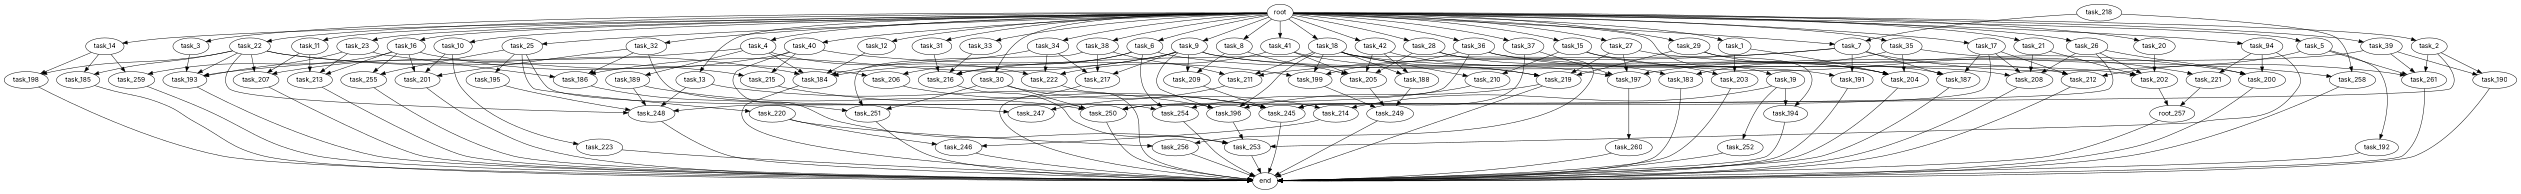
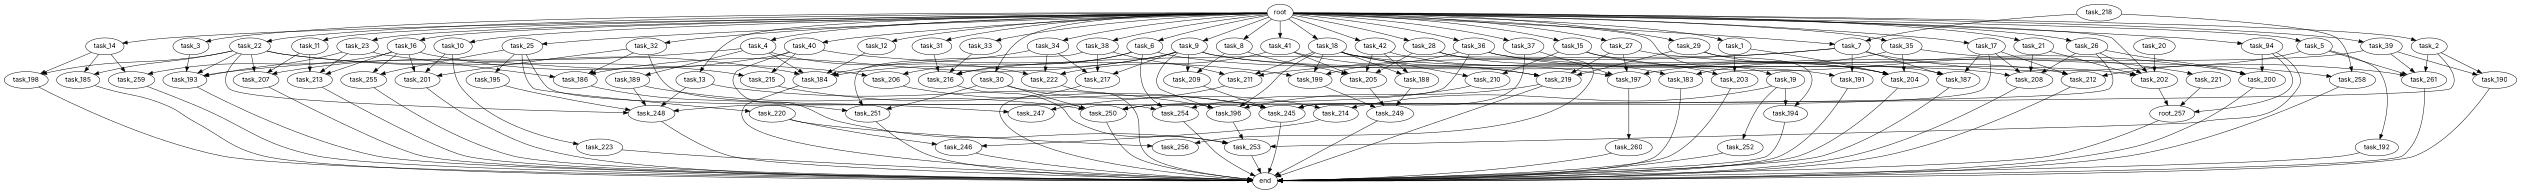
edge "root" -> "task_20": now "root" -> "task_202"
edge "task_94" -> "task_221": now "task_94" -> "root_257"
edge "task_256" -> "end": removed
